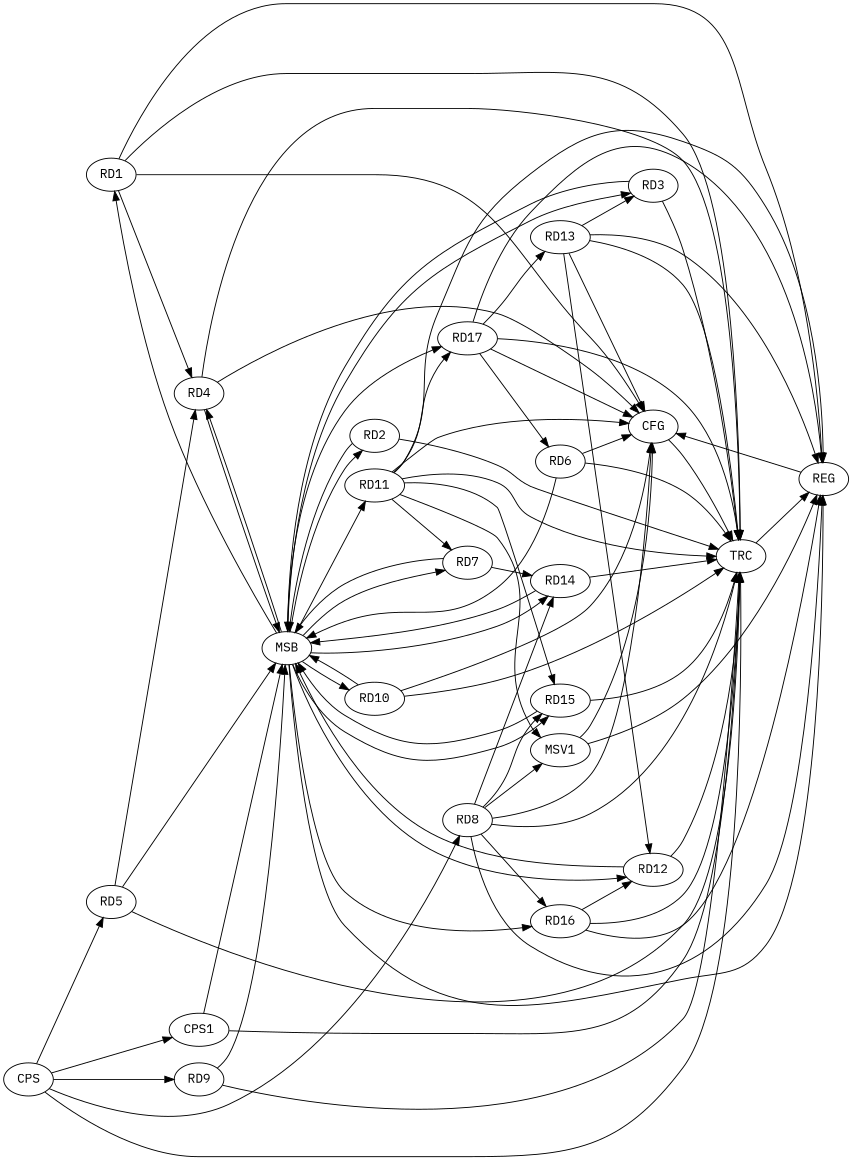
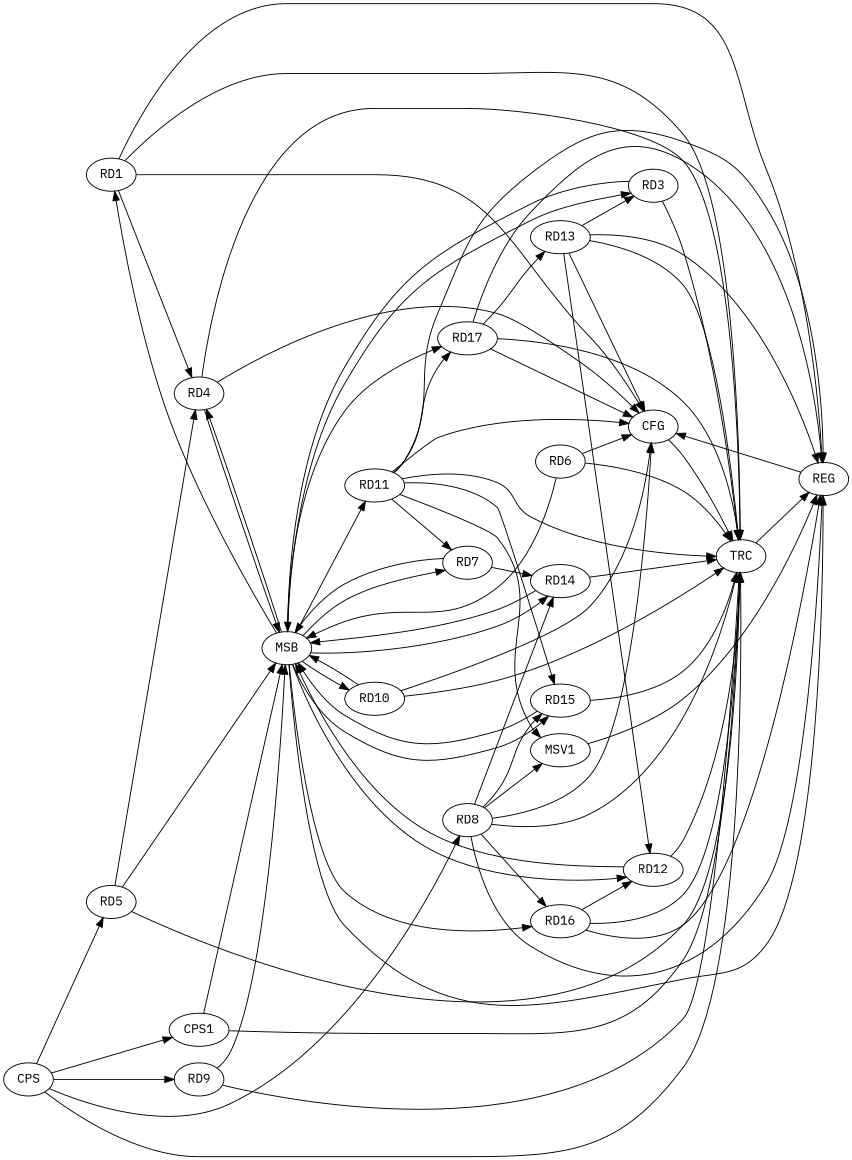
edge "RD17" -> "RD6": removed
node "RD2": removed
edge "MSV1" -> "CFG": removed
